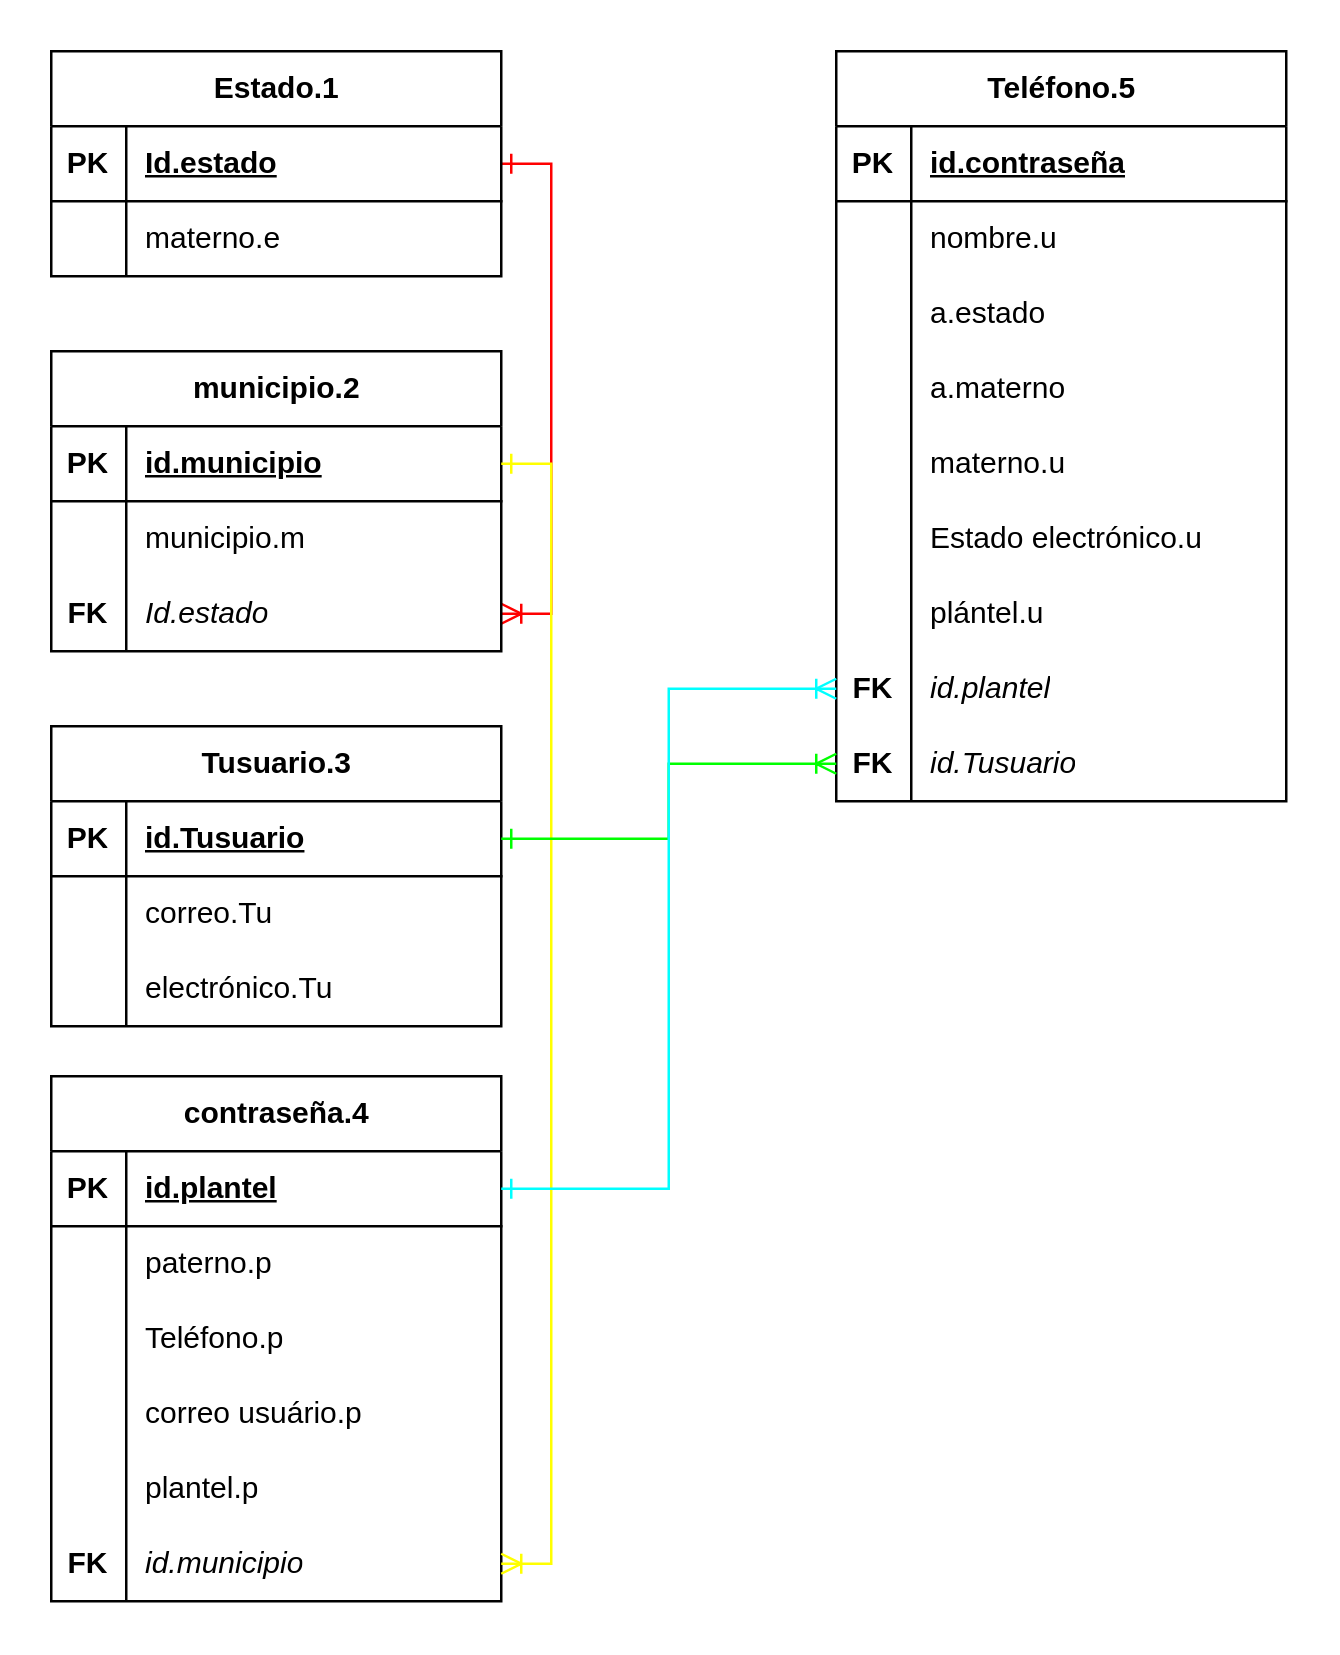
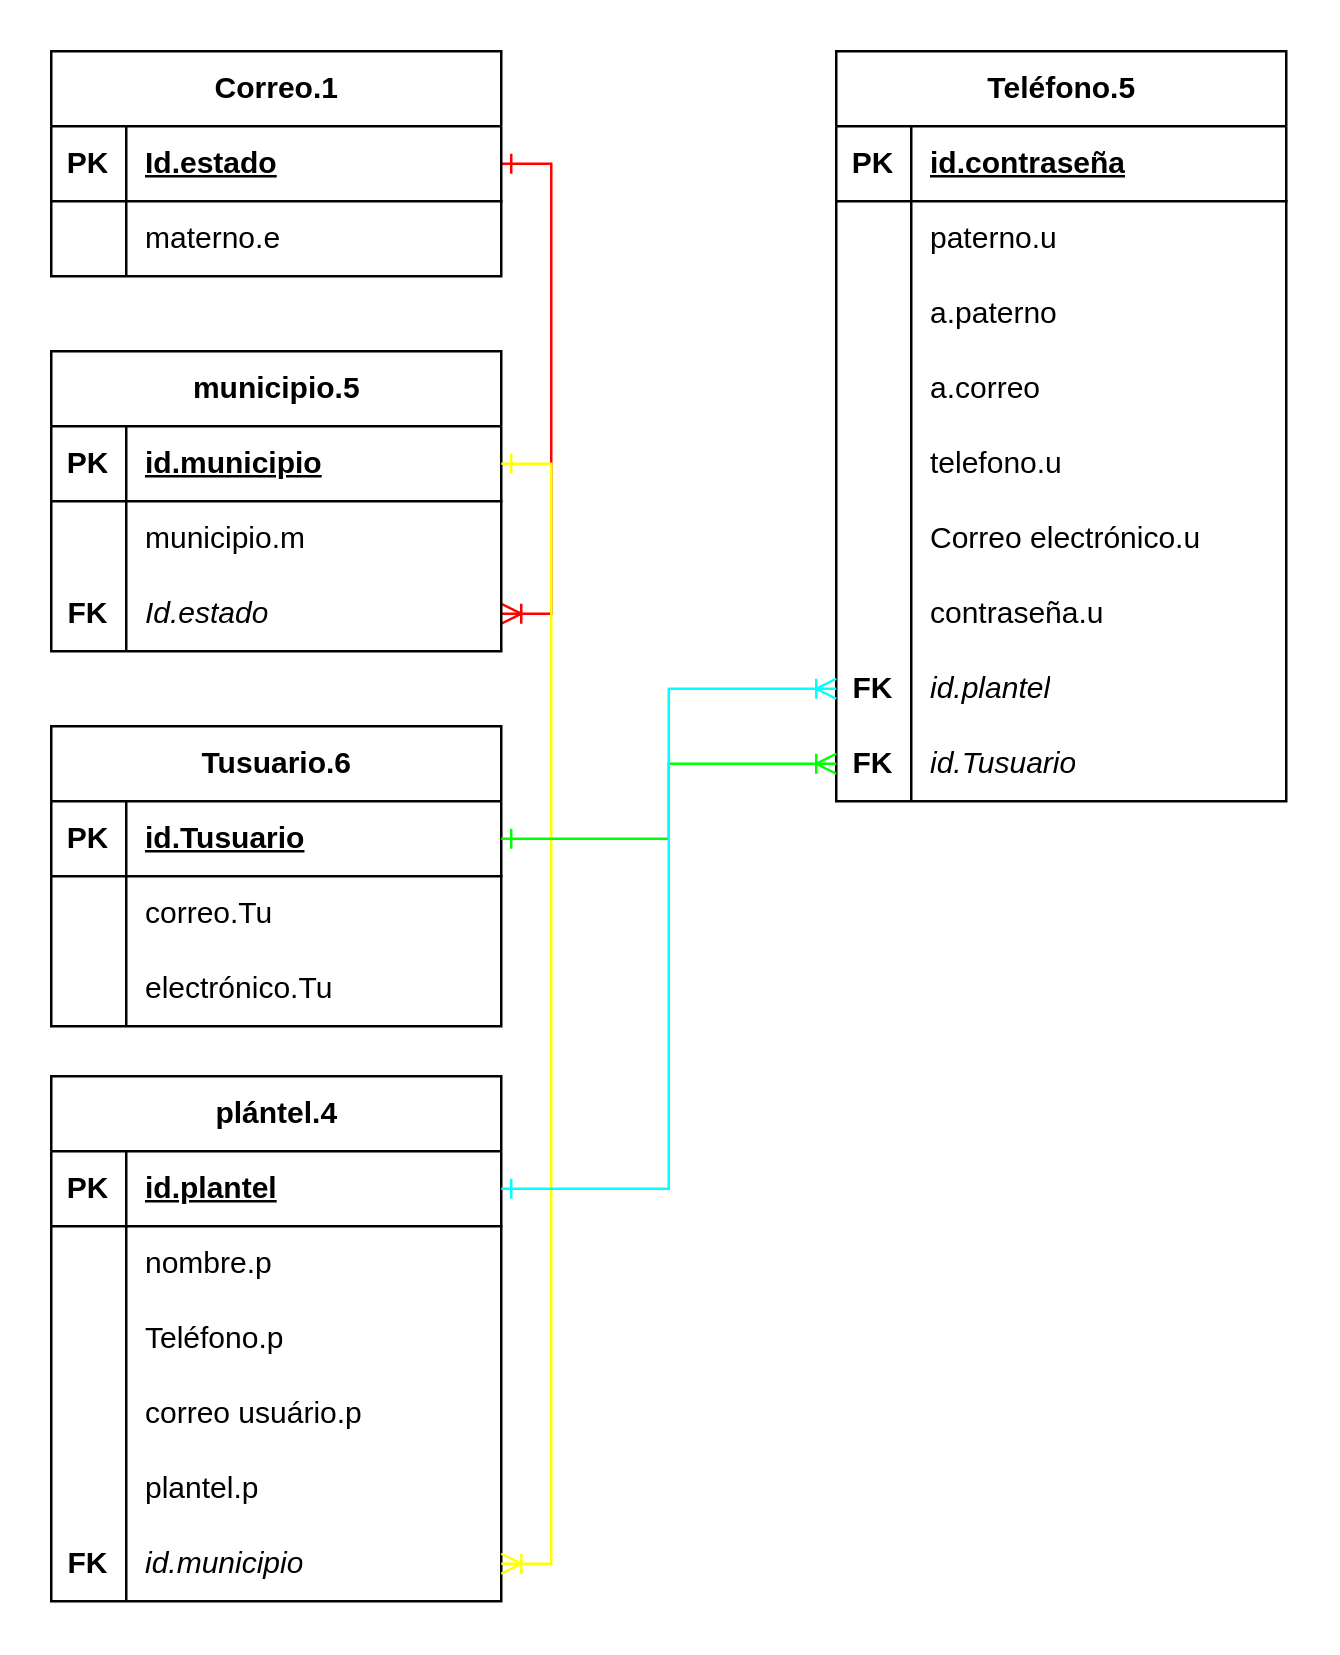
node "Estado.1": label "Estado.1" -> "Correo.1"
node "nombre.u": label "nombre.u" -> "paterno.u"
node "a.estado": label "a.estado" -> "a.paterno"
node "municipio.2": label "municipio.2" -> "municipio.5"
node "a.materno": label "a.materno" -> "a.correo"
node "materno.u": label "materno.u" -> "telefono.u"
node "Estado electrónico.u": label "Estado electrónico.u" -> "Correo electrónico.u"
node "plántel.u": label "plántel.u" -> "contraseña.u"
node "Tusuario.3": label "Tusuario.3" -> "Tusuario.6"
node "contraseña.4": label "contraseña.4" -> "plántel.4"
node "paterno.p": label "paterno.p" -> "nombre.p"
